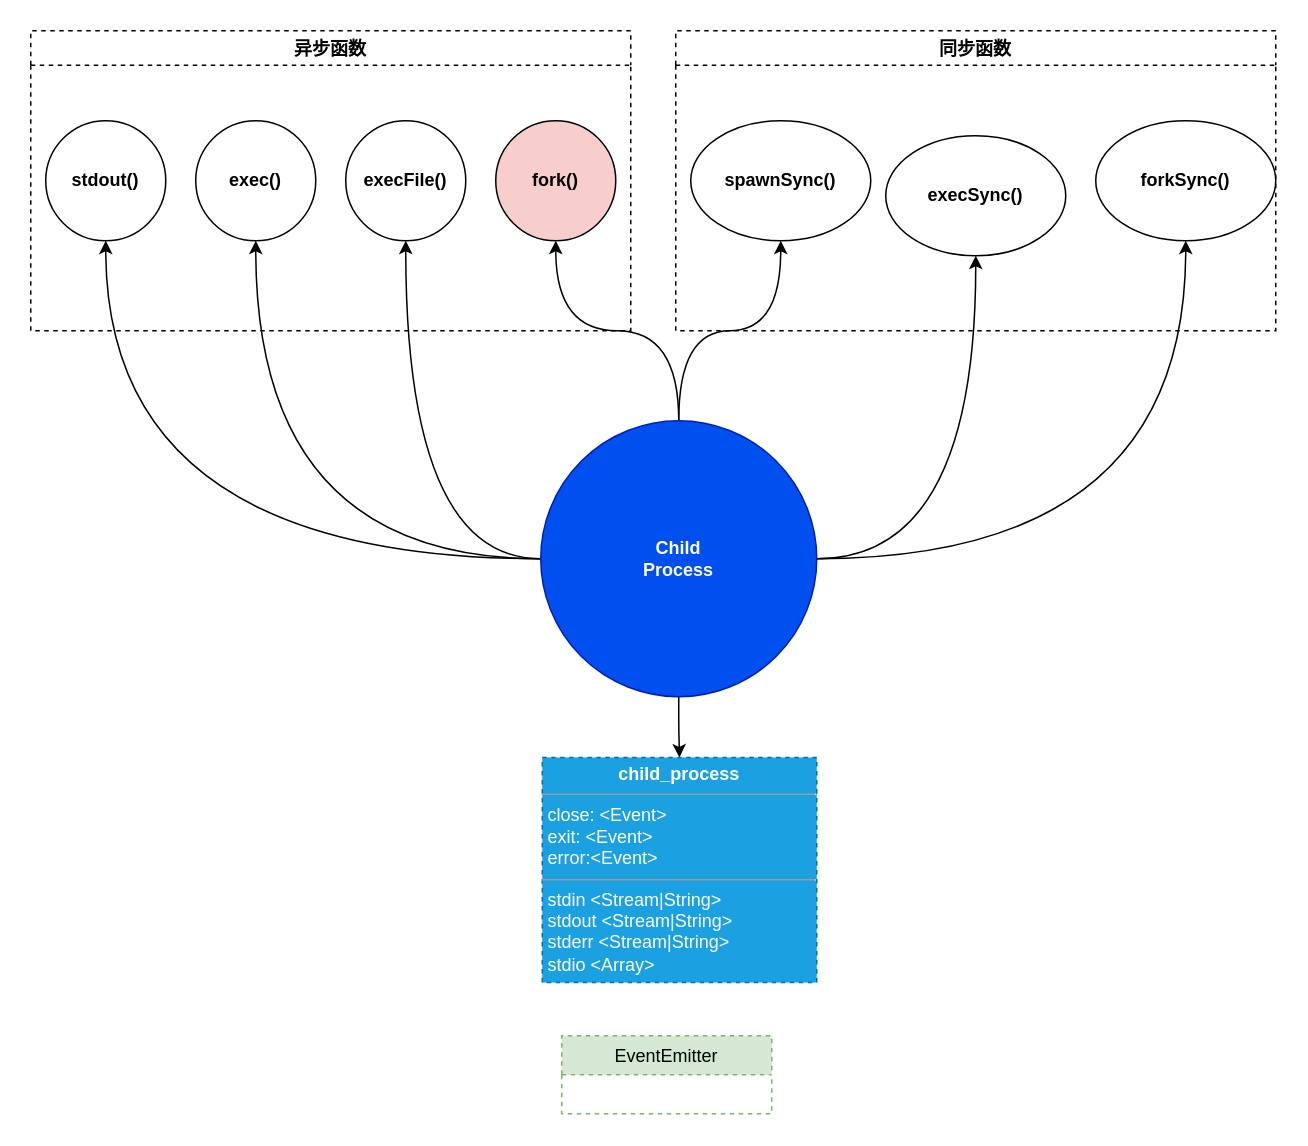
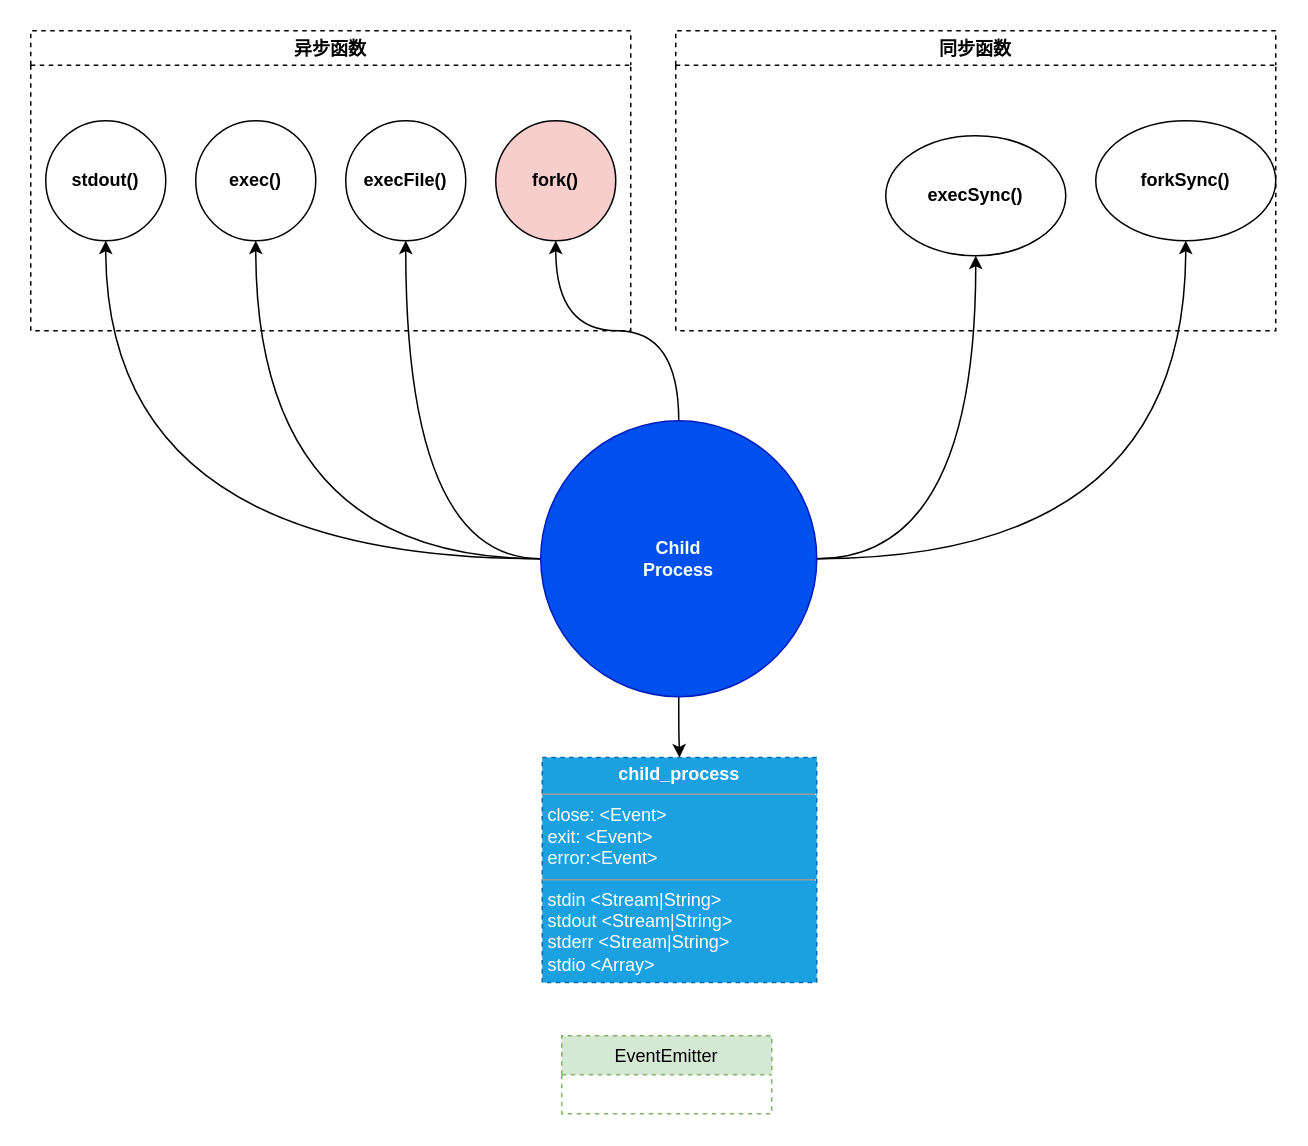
node "spawnSync()": removed
edge "Child Process" -> "spawnSync()": removed
